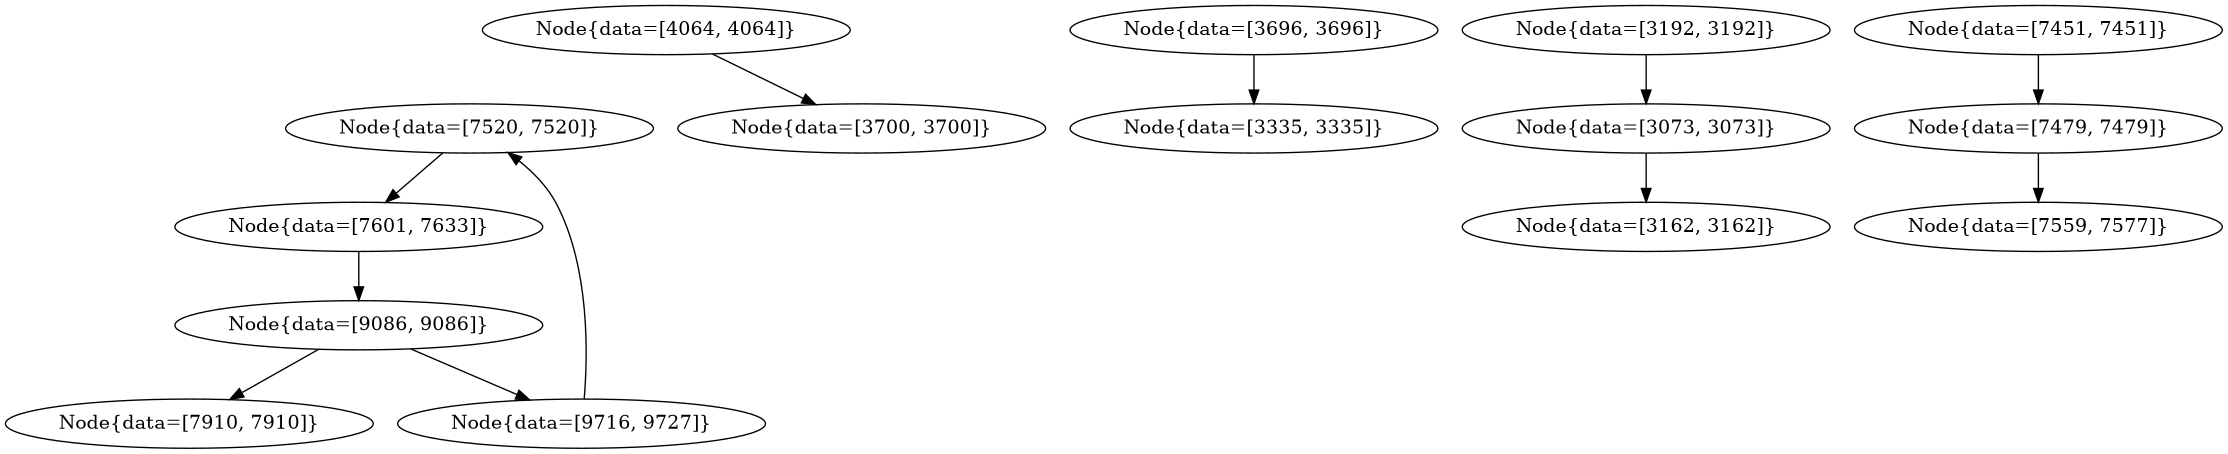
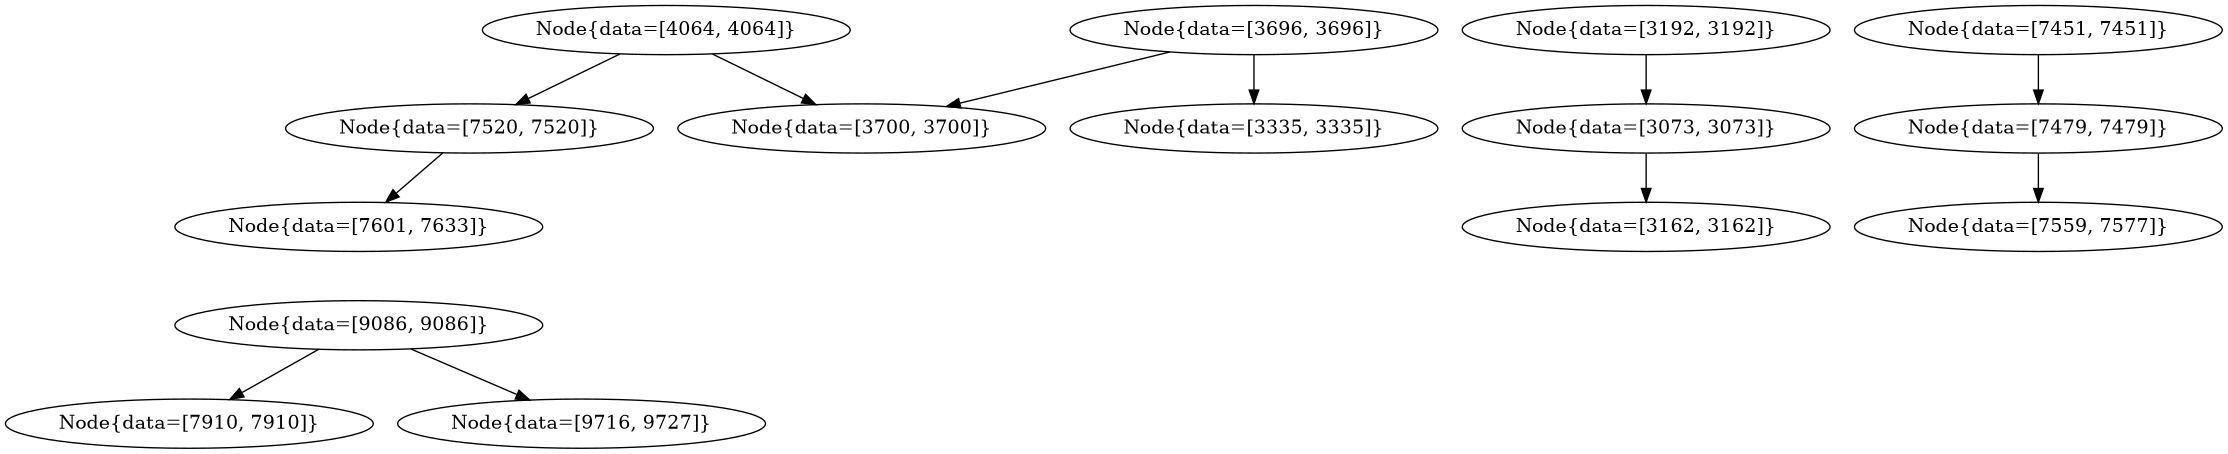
edge "Node{data=[3696, 3696]}" -> "Node{data=[3700, 3700]}": added
edge "Node{data=[7601, 7633]}" -> "Node{data=[9086, 9086]}": removed
edge "Node{data=[9716, 9727]}" -> "Node{data=[7520, 7520]}": now "Node{data=[4064, 4064]}" -> "Node{data=[7520, 7520]}"
